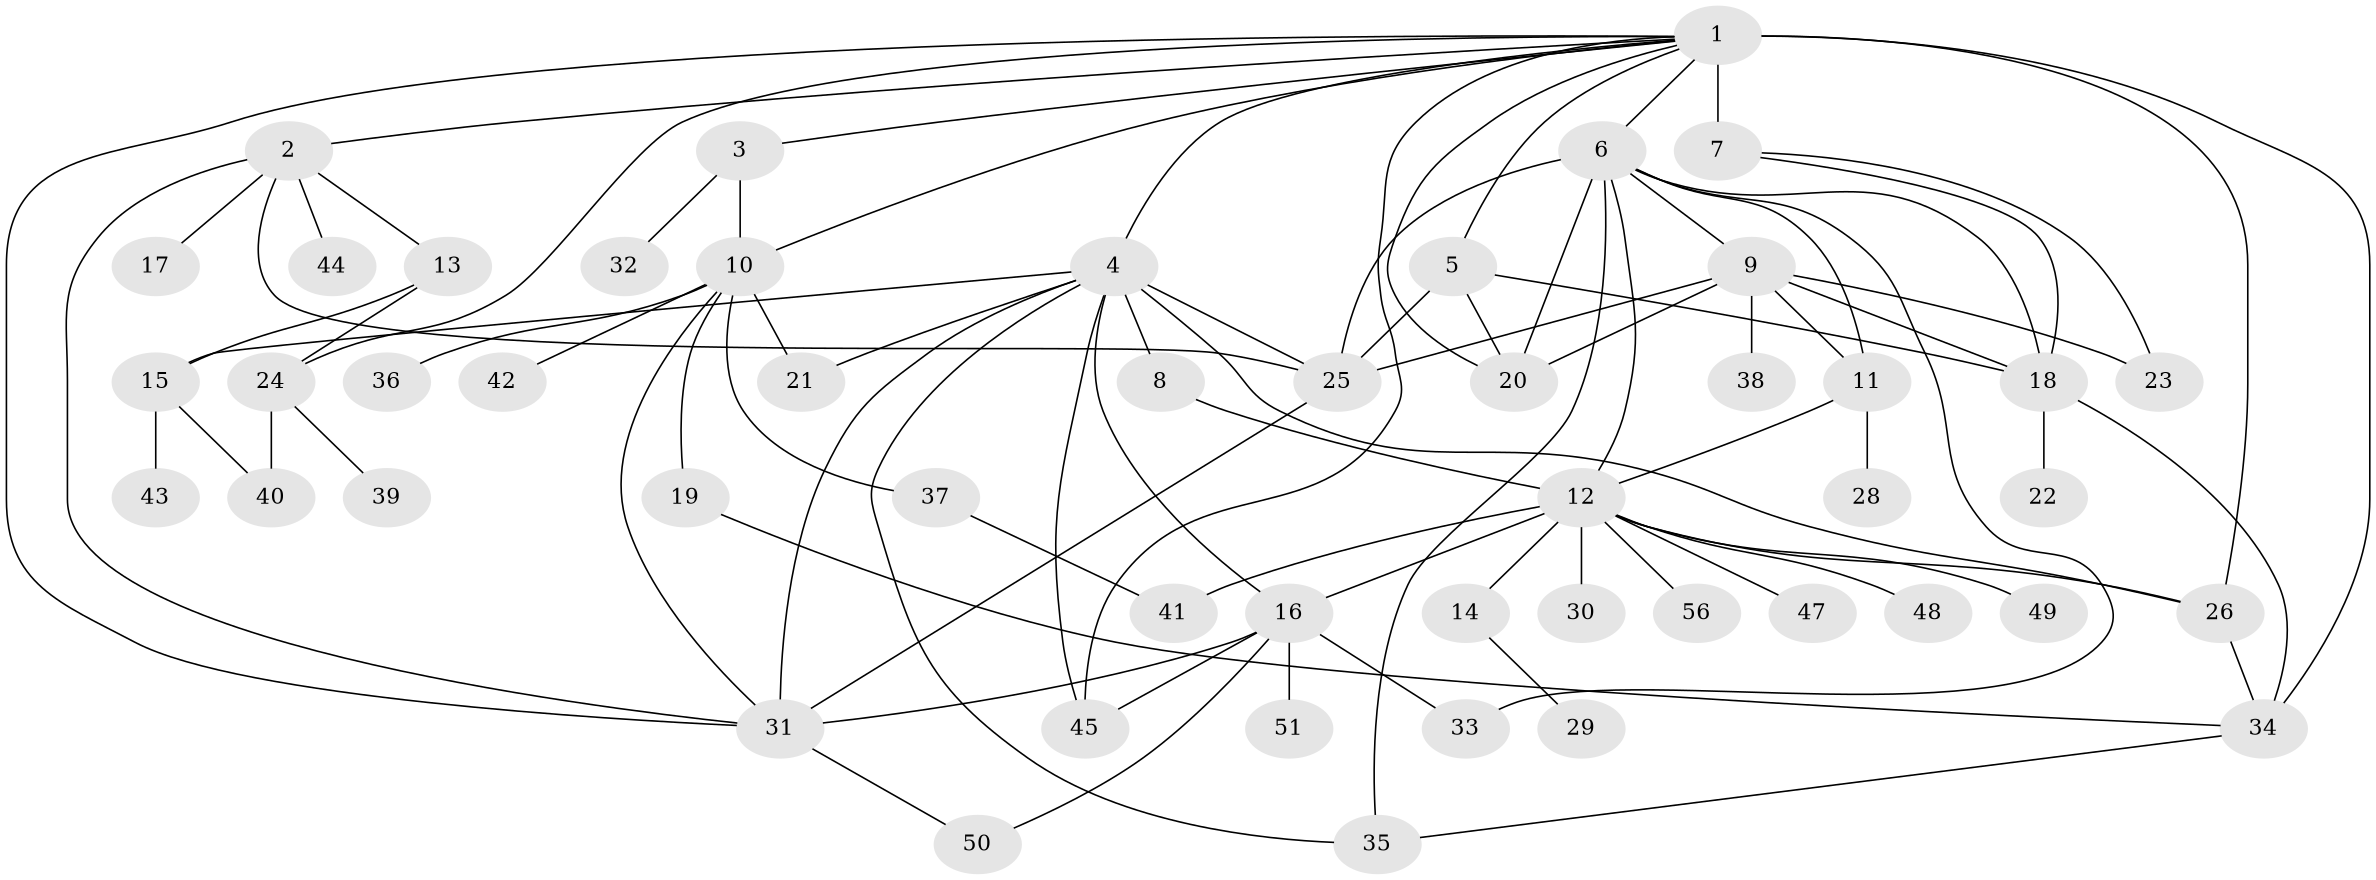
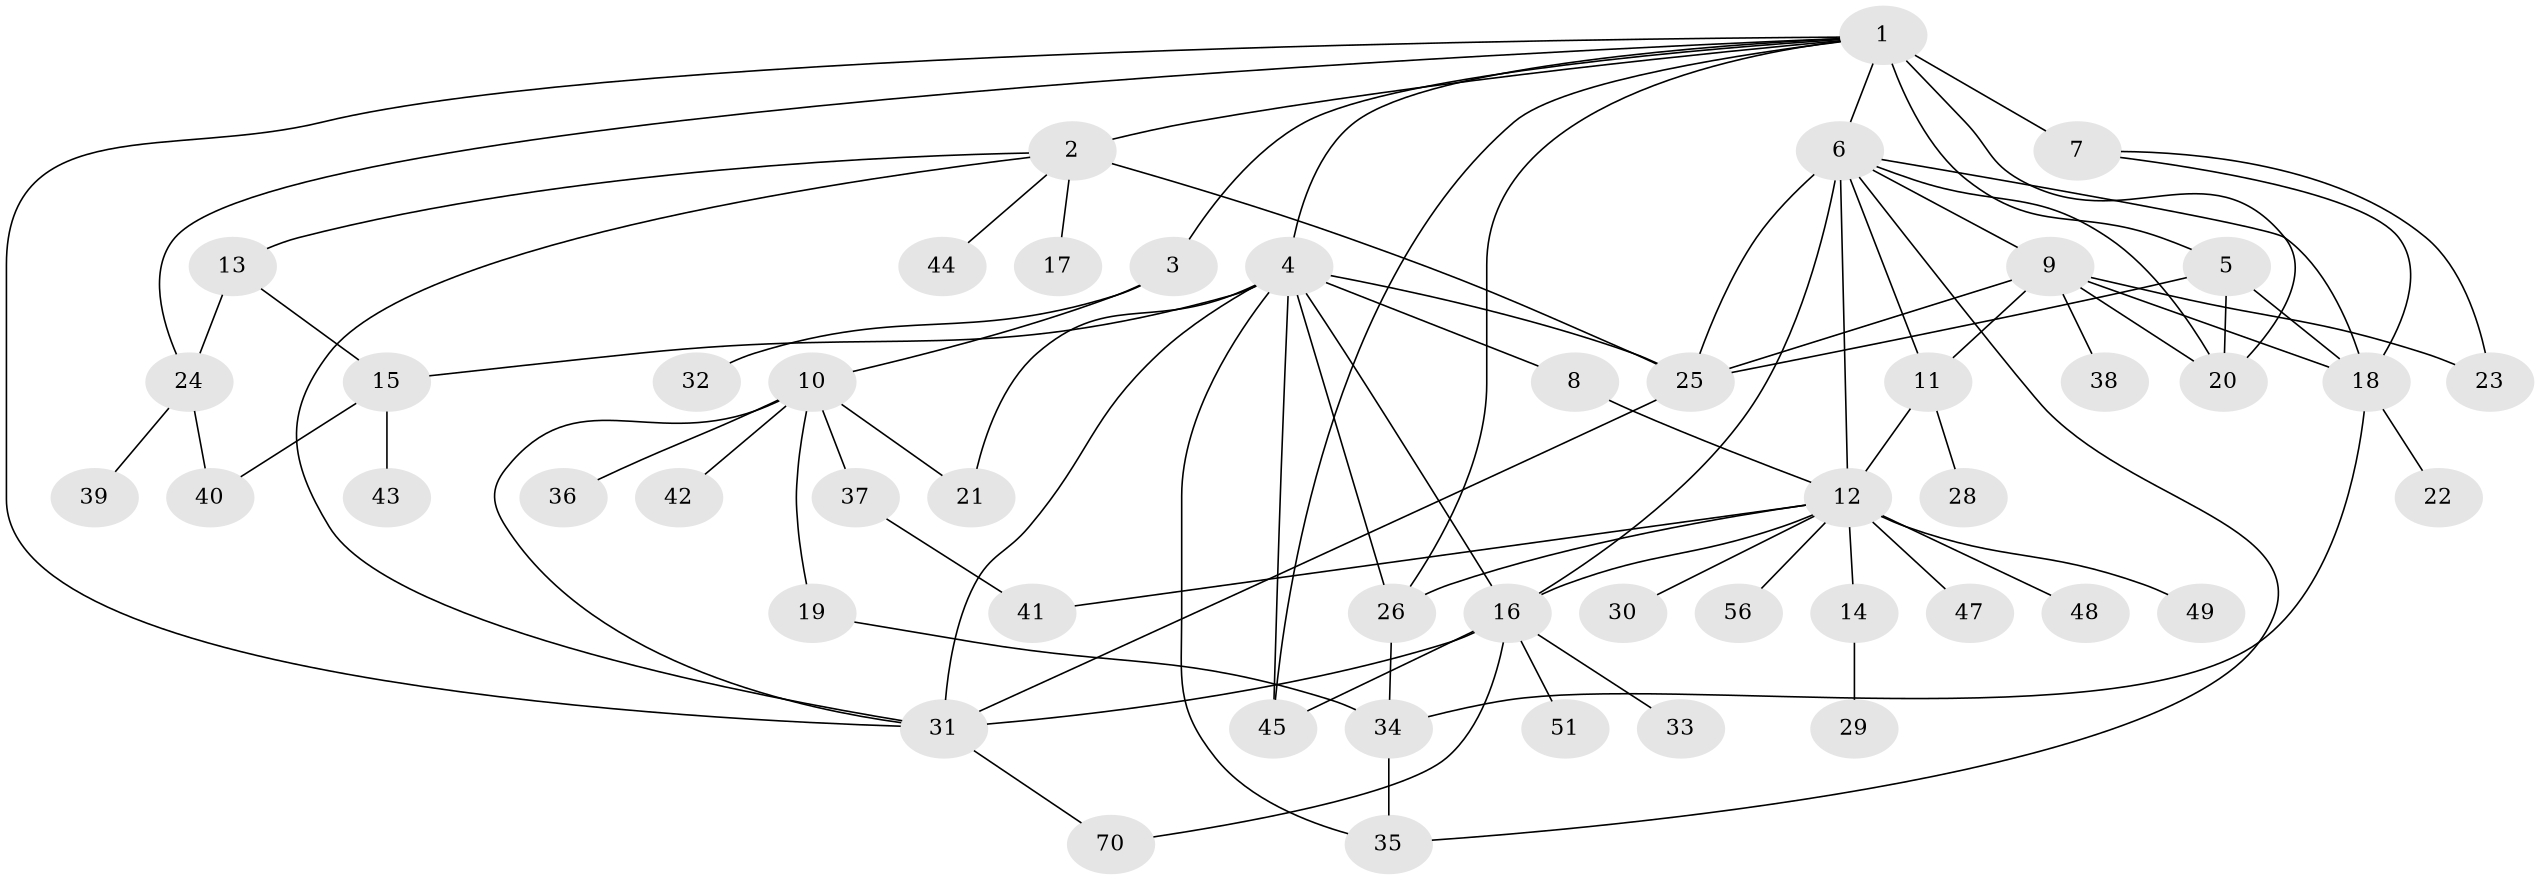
edge "1" -- "10": removed
edge "1" -- "34": removed
edge "6" -- "33": now "6" -- "16"
node "50": label "50" -> "70"
